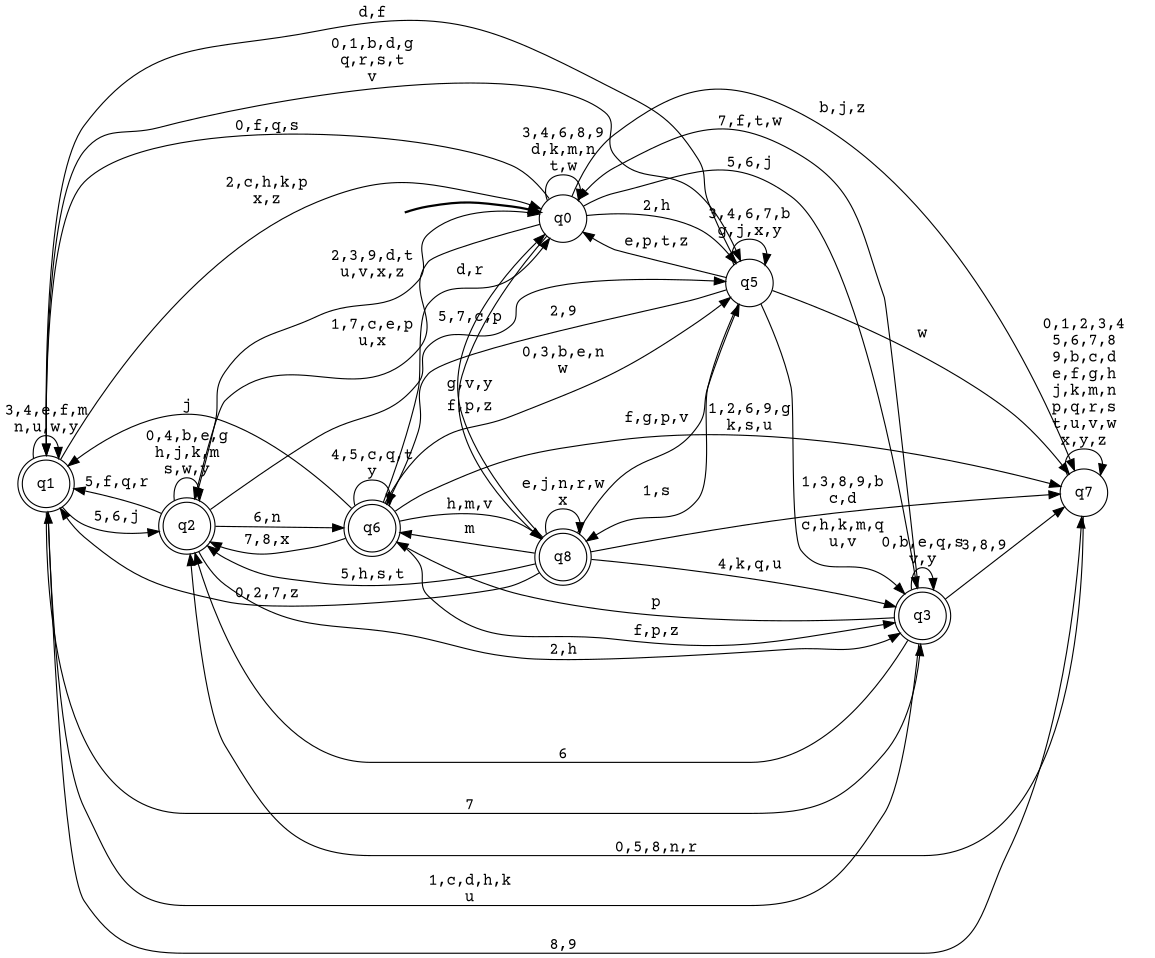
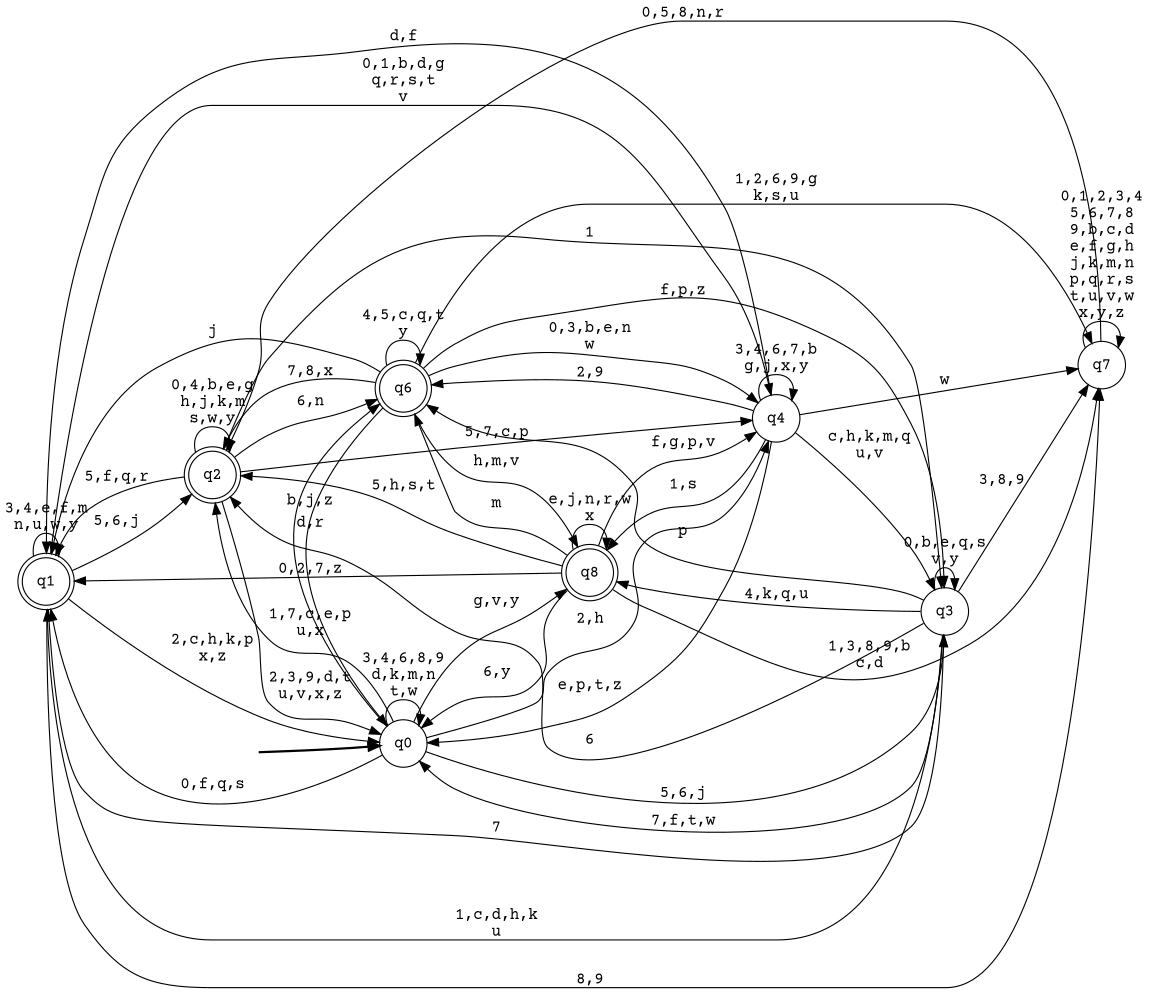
edge "q0" -> "q7": now "q0" -> "q6"
node "q5": label "q5" -> "q4"
edge "q8" -> "q0": label "f,p,z" -> "6,y"
edge "q8" -> "q3": reversed
node "q3": shape doublecircle -> circle
edge "q2" -> "q3": label "2,h" -> "1"
